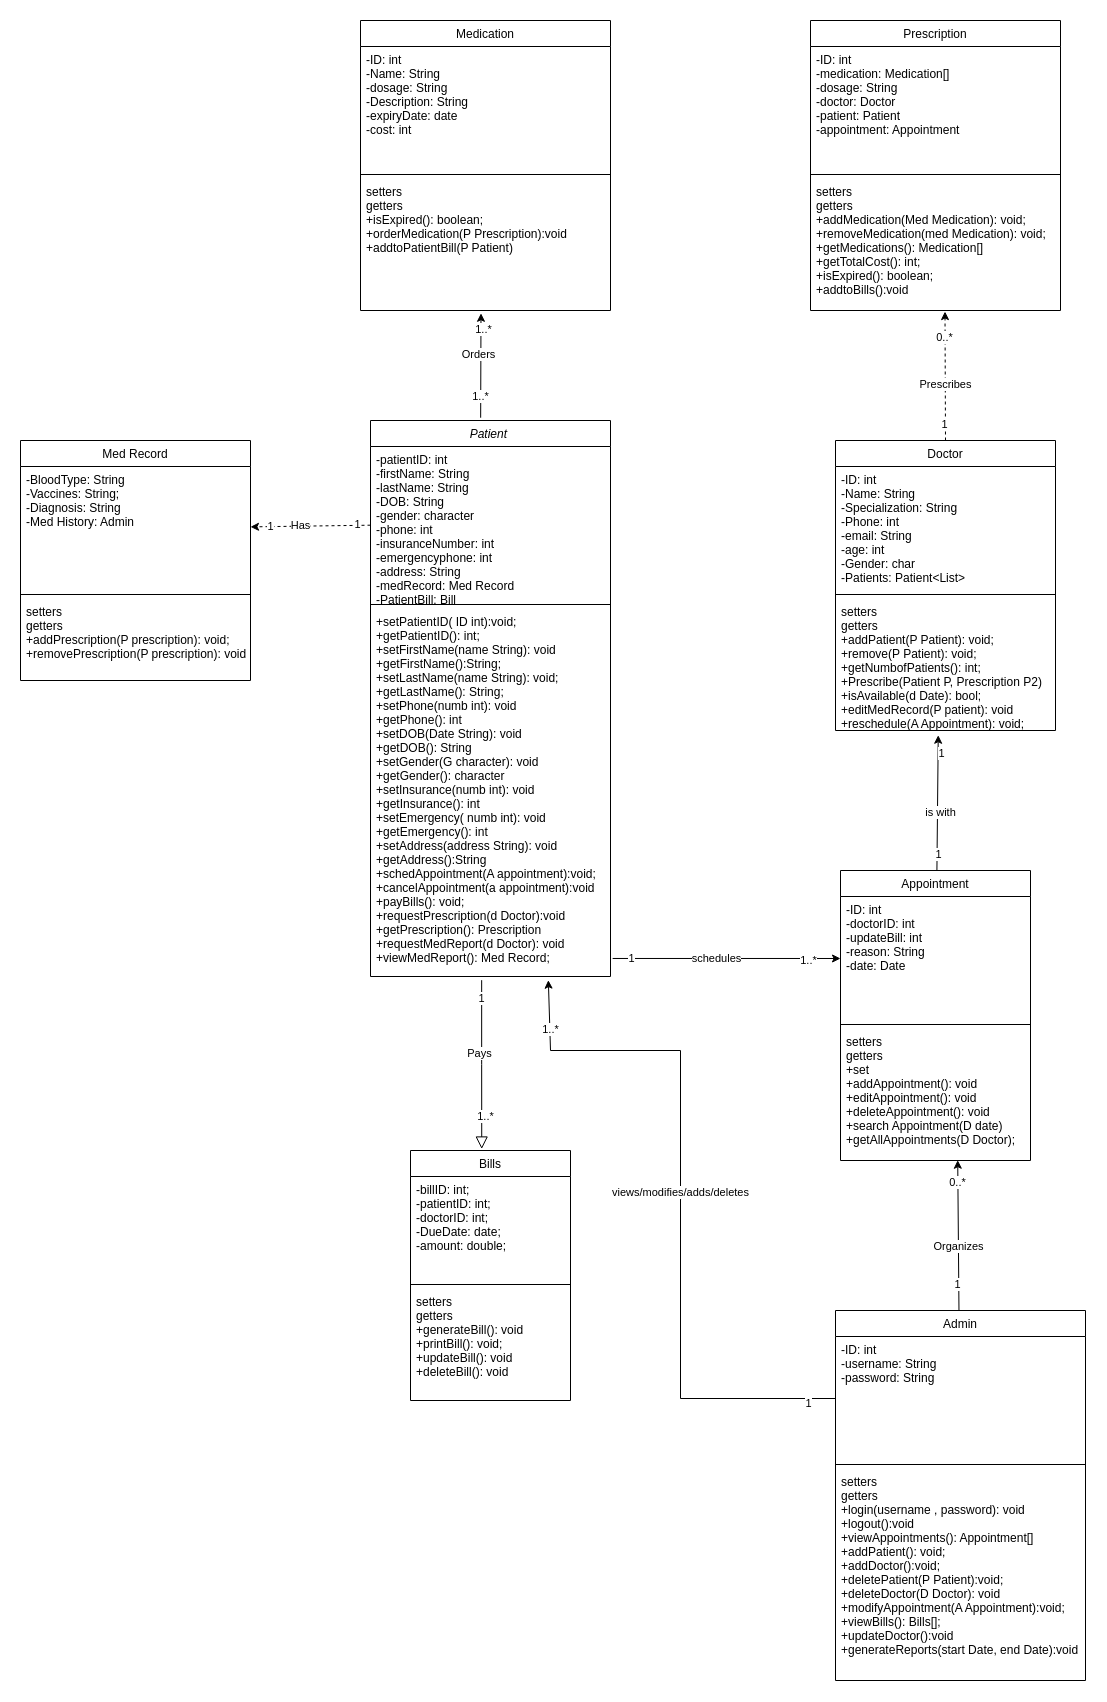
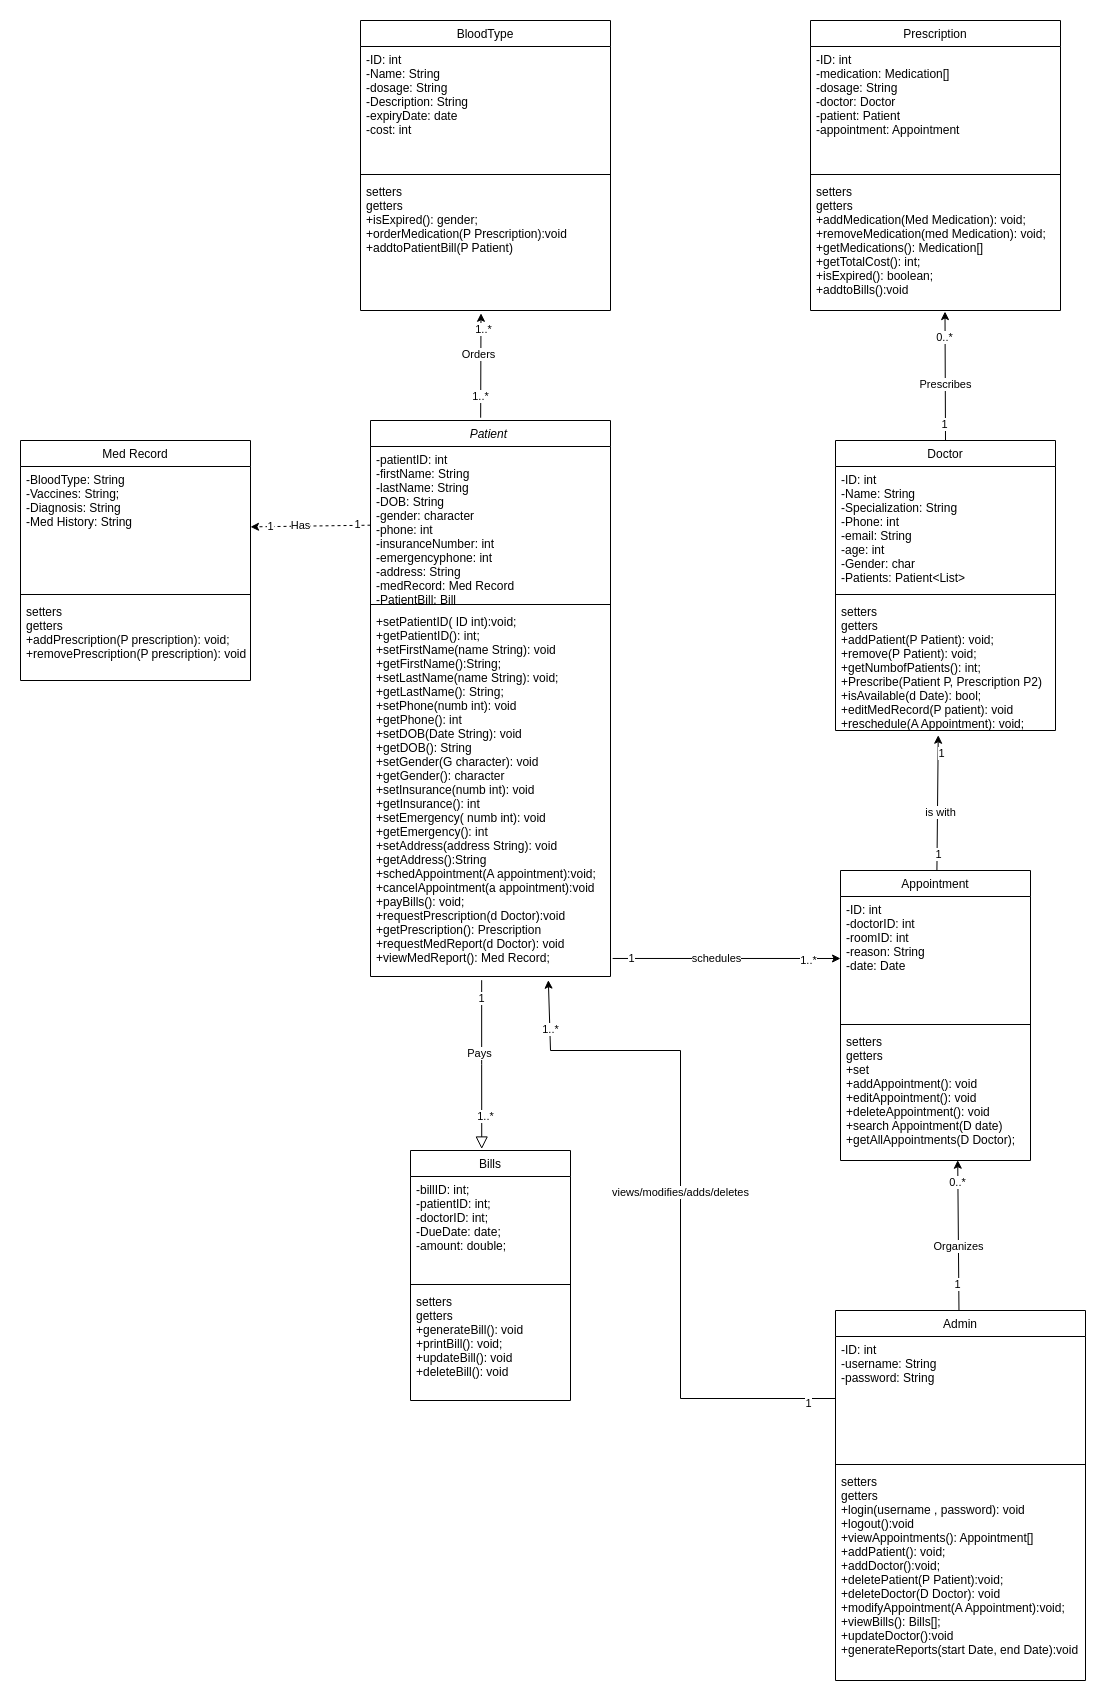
node "Medication": label "Medication" -> "BloodType"
node "setters getters +isExpired(): boolean; +orderMedication(P Prescription):void +addtoPatientBill(P Patient)": label "setters getters +isExpired(): boolean; +orderMedication(P Prescription):void +addtoPatientBill(P Patient)" -> "setters getters +isExpired(): gender; +orderMedication(P Prescription):void +addtoPatientBill(P Patient)"
edge "Doctor" -> "setters getters +addMedication(Med Medication): void; +removeMedication(med Medication): void; +getMedications(): Medication[] +getTotalCost(): int; +isExpired(): boolean; +addtoBills():void": style dashed -> solid
node "-BloodType: String -Vaccines: String; -Diagnosis: String -Med History: Admin": label "-BloodType: String -Vaccines: String; -Diagnosis: String -Med History: Admin" -> "-BloodType: String -Vaccines: String; -Diagnosis: String -Med History: String"
node "-ID: int -doctorID: int -updateBill: int -reason: String -date: Date": label "-ID: int -doctorID: int -updateBill: int -reason: String -date: Date" -> "-ID: int -doctorID: int -roomID: int -reason: String -date: Date"
